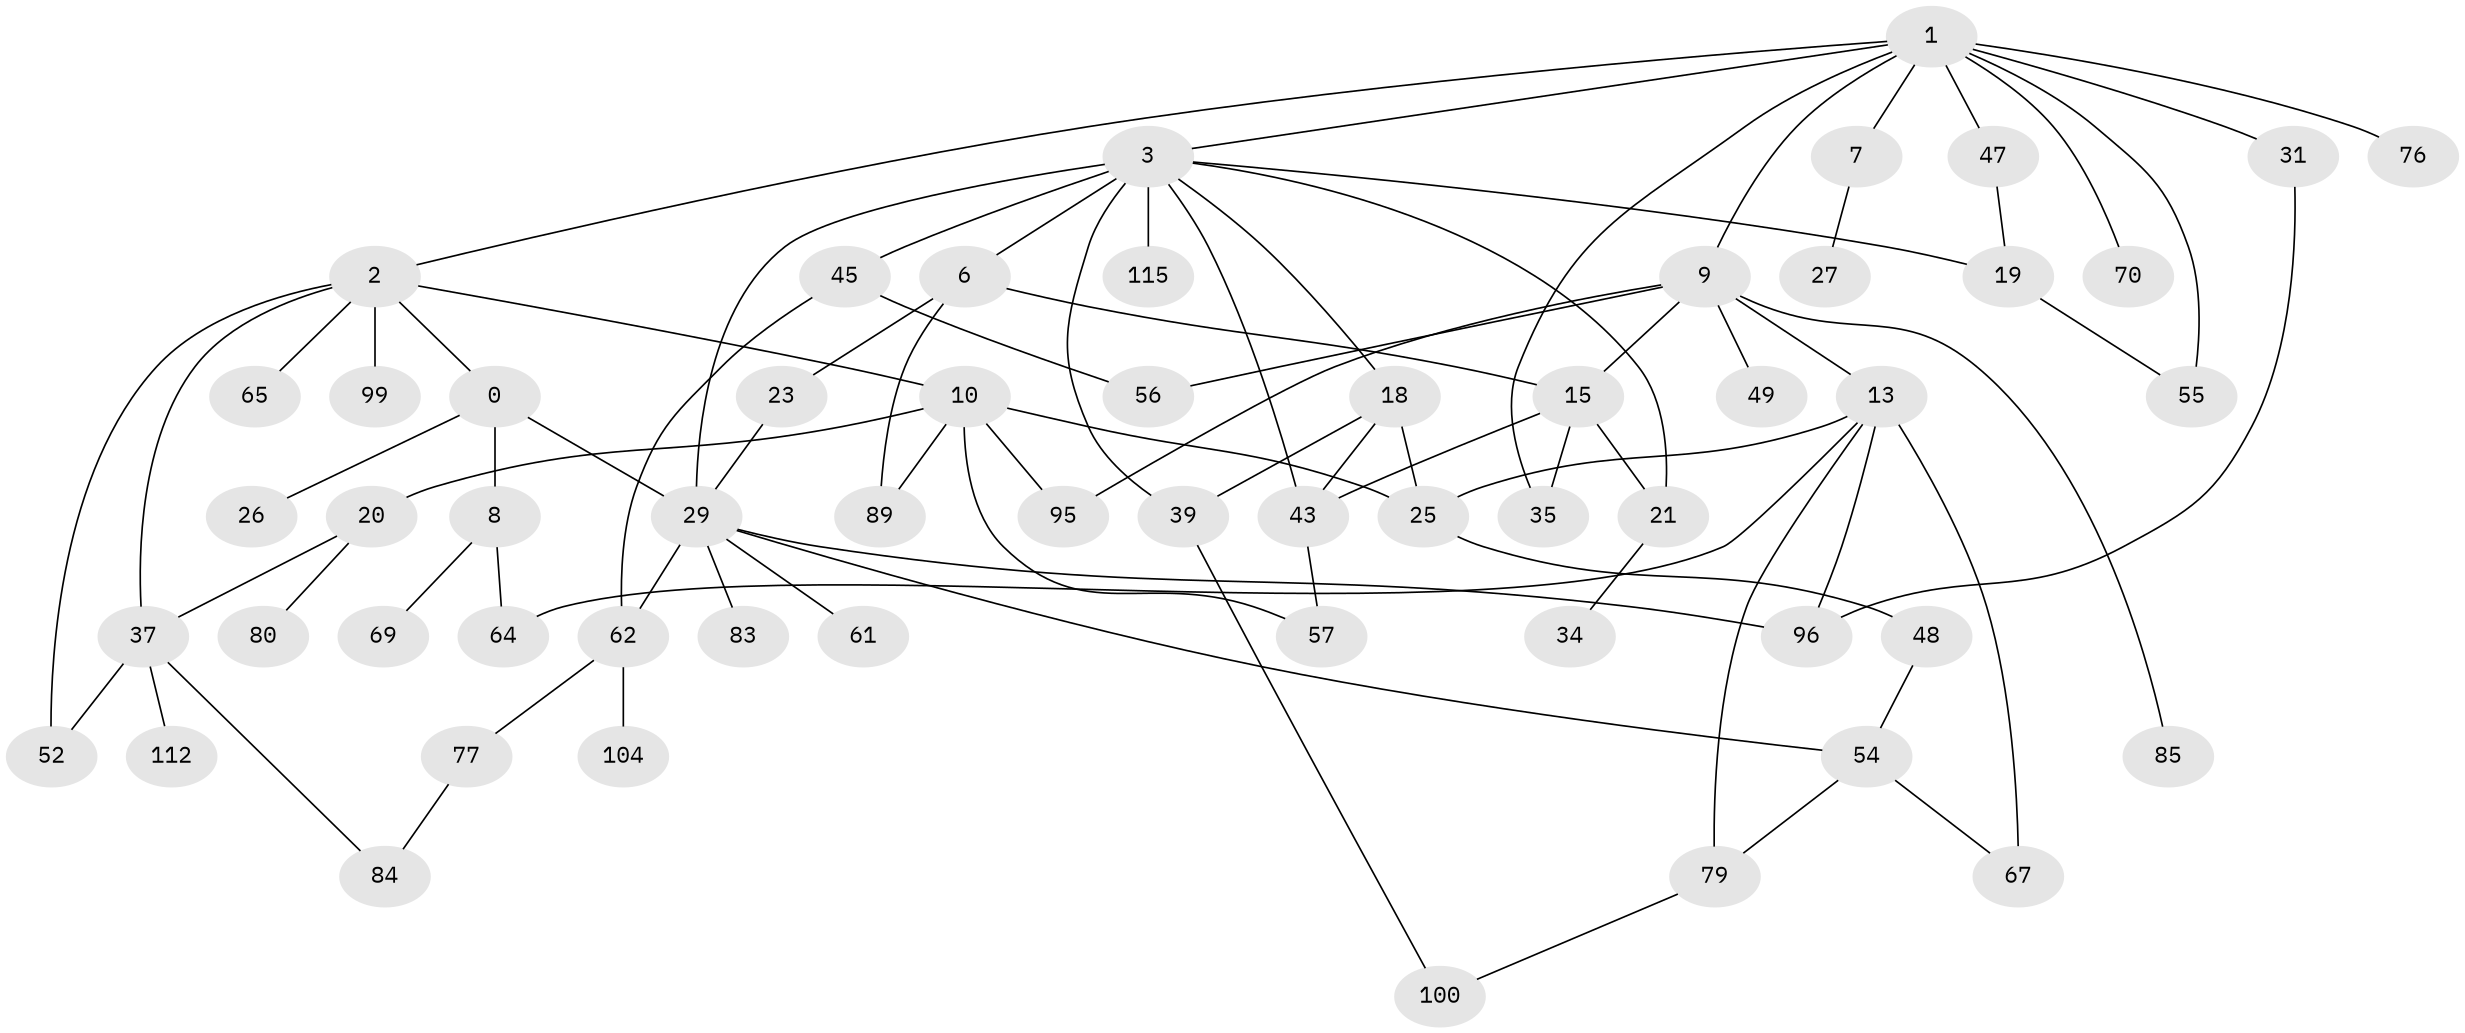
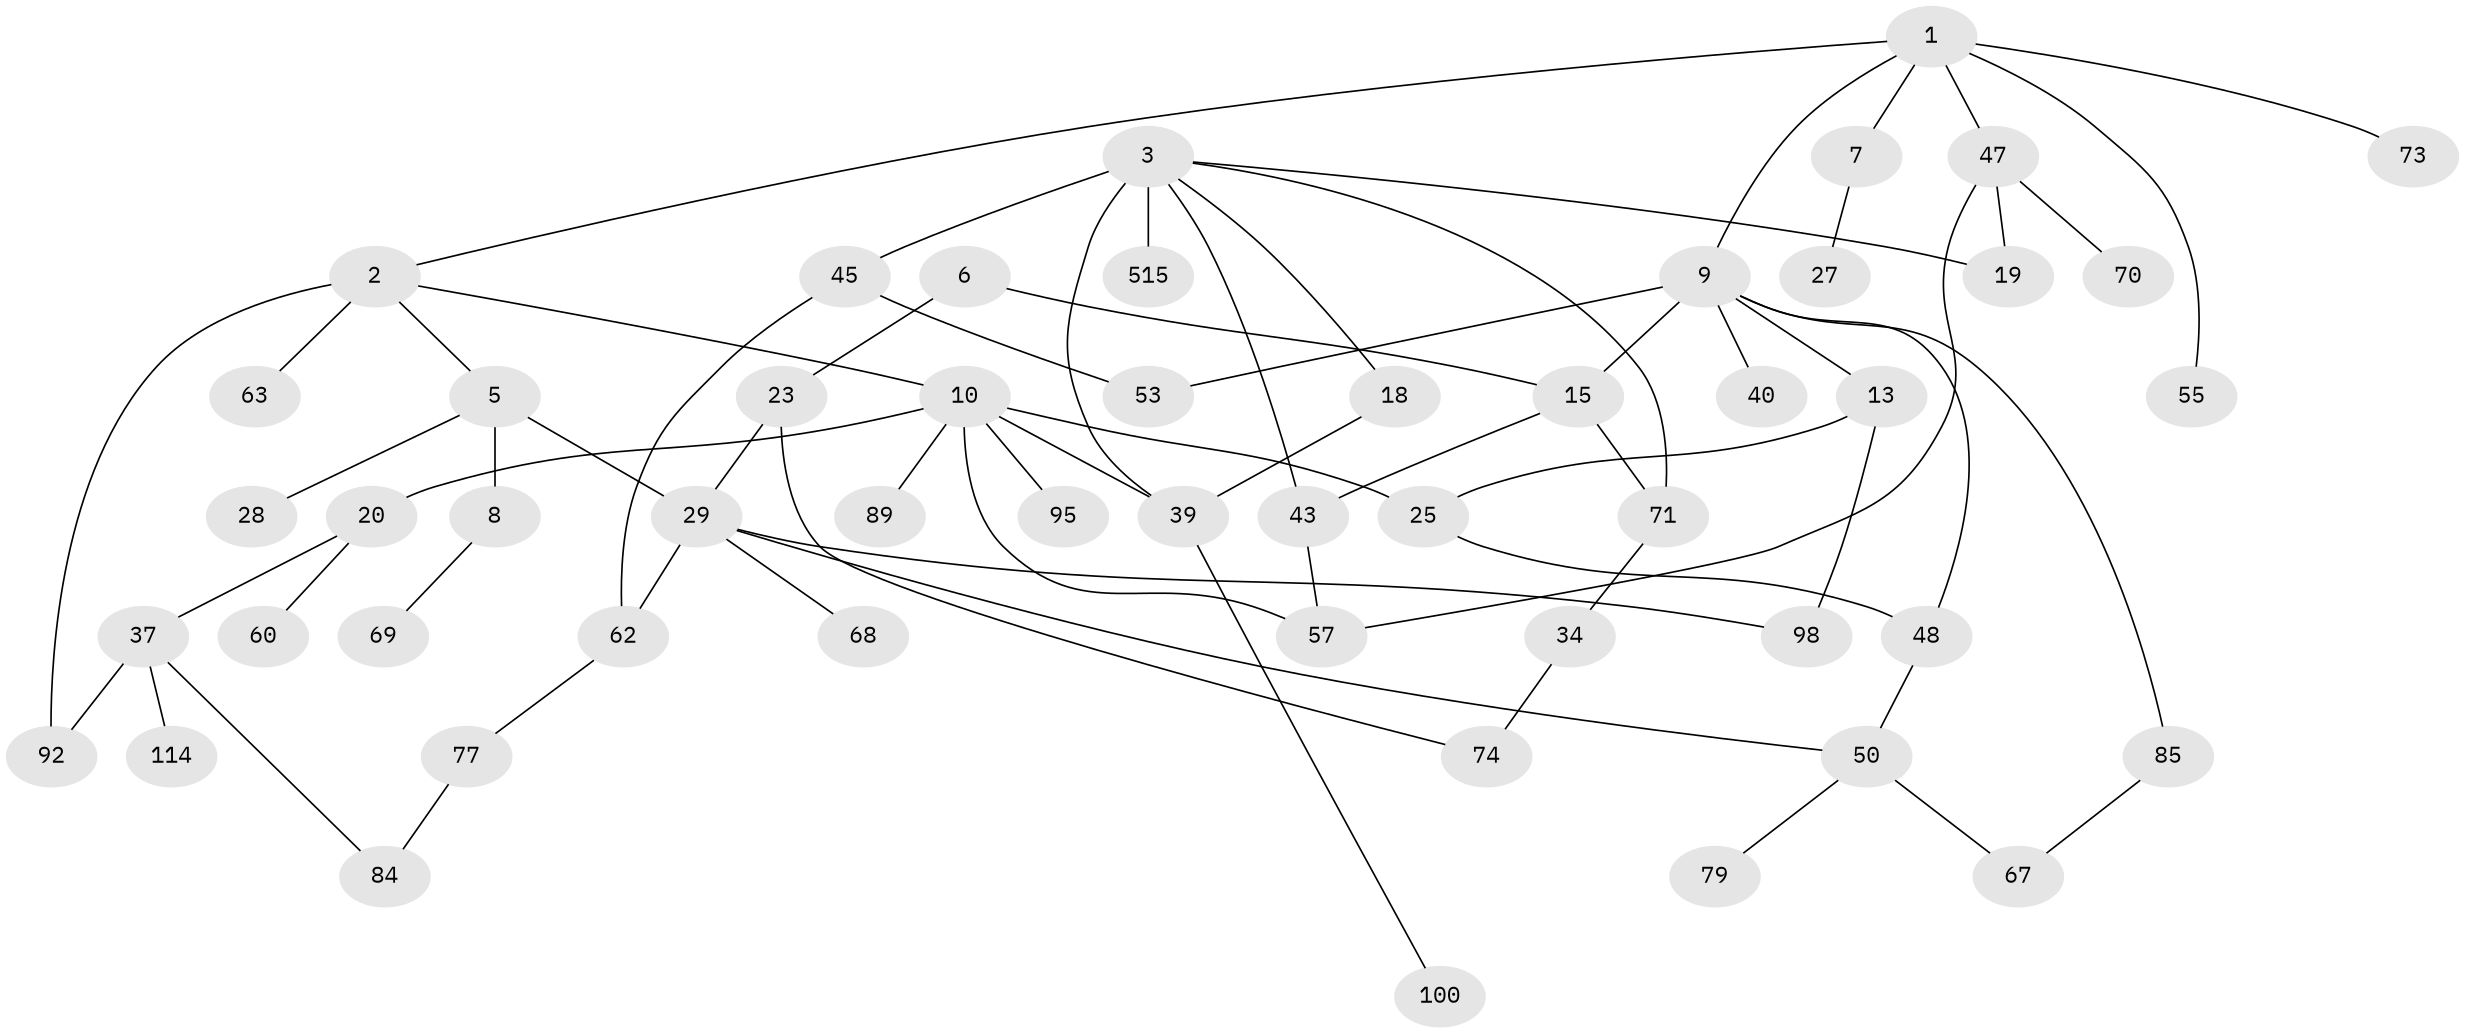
edge "1" -- "3": removed
edge "1" -- "70": now "47" -- "70"
node "31": removed
node "76": label "76" -> "73"
edge "3" -- "6": removed
edge "3" -- "29": removed
node "115": label "115" -> "515"
edge "19" -- "55": removed
edge "9" -- "95": now "9" -- "48"
edge "6" -- "89": removed
node "65": label "65" -> "63"
node "99": removed
node "0": label "0" -> "5"
node "56": label "56" -> "53"
node "49": label "49" -> "40"
edge "2" -- "37": removed
edge "18" -- "25": removed
edge "10" -- "39": added
edge "18" -- "43": removed
node "26": label "26" -> "28"
node "35": removed
node "21": label "21" -> "71"
edge "47" -- "57": added
edge "13" -- "79": removed
edge "13" -- "67": now "85" -- "67"
node "80": label "80" -> "60"
node "64": removed
node "83": removed
node "61": label "61" -> "68"
node "96": label "96" -> "98"
node "52": label "52" -> "92"
node "112": label "112" -> "114"
node "104": removed
node "74": added
node "54": label "54" -> "50"
edge "79" -- "100": removed
